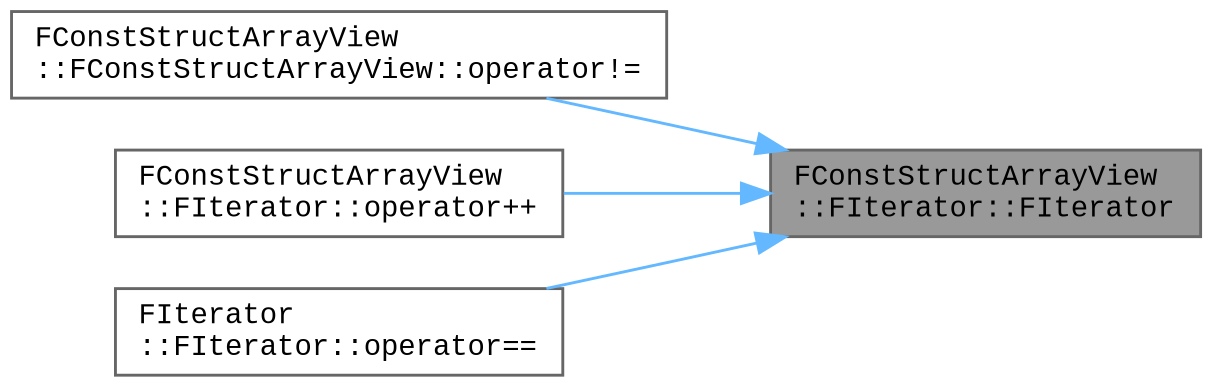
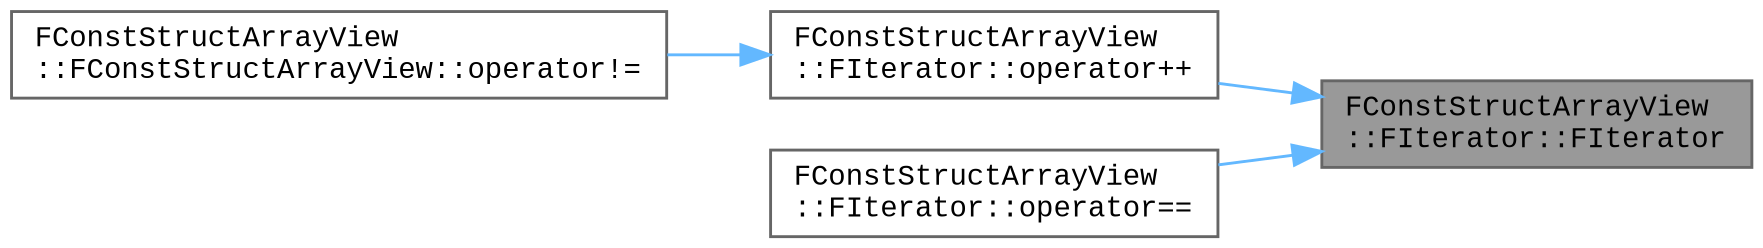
edge "FConstStructArrayView ::FConstStructArrayView::operator!=" -> "FConstStructArrayView ::FIterator::FIterator": now "FConstStructArrayView ::FConstStructArrayView::operator!=" -> "FConstStructArrayView ::FIterator::operator++"
node "FIterator ::FIterator::operator==": label "FIterator ::FIterator::operator==" -> "FConstStructArrayView ::FIterator::operator=="
